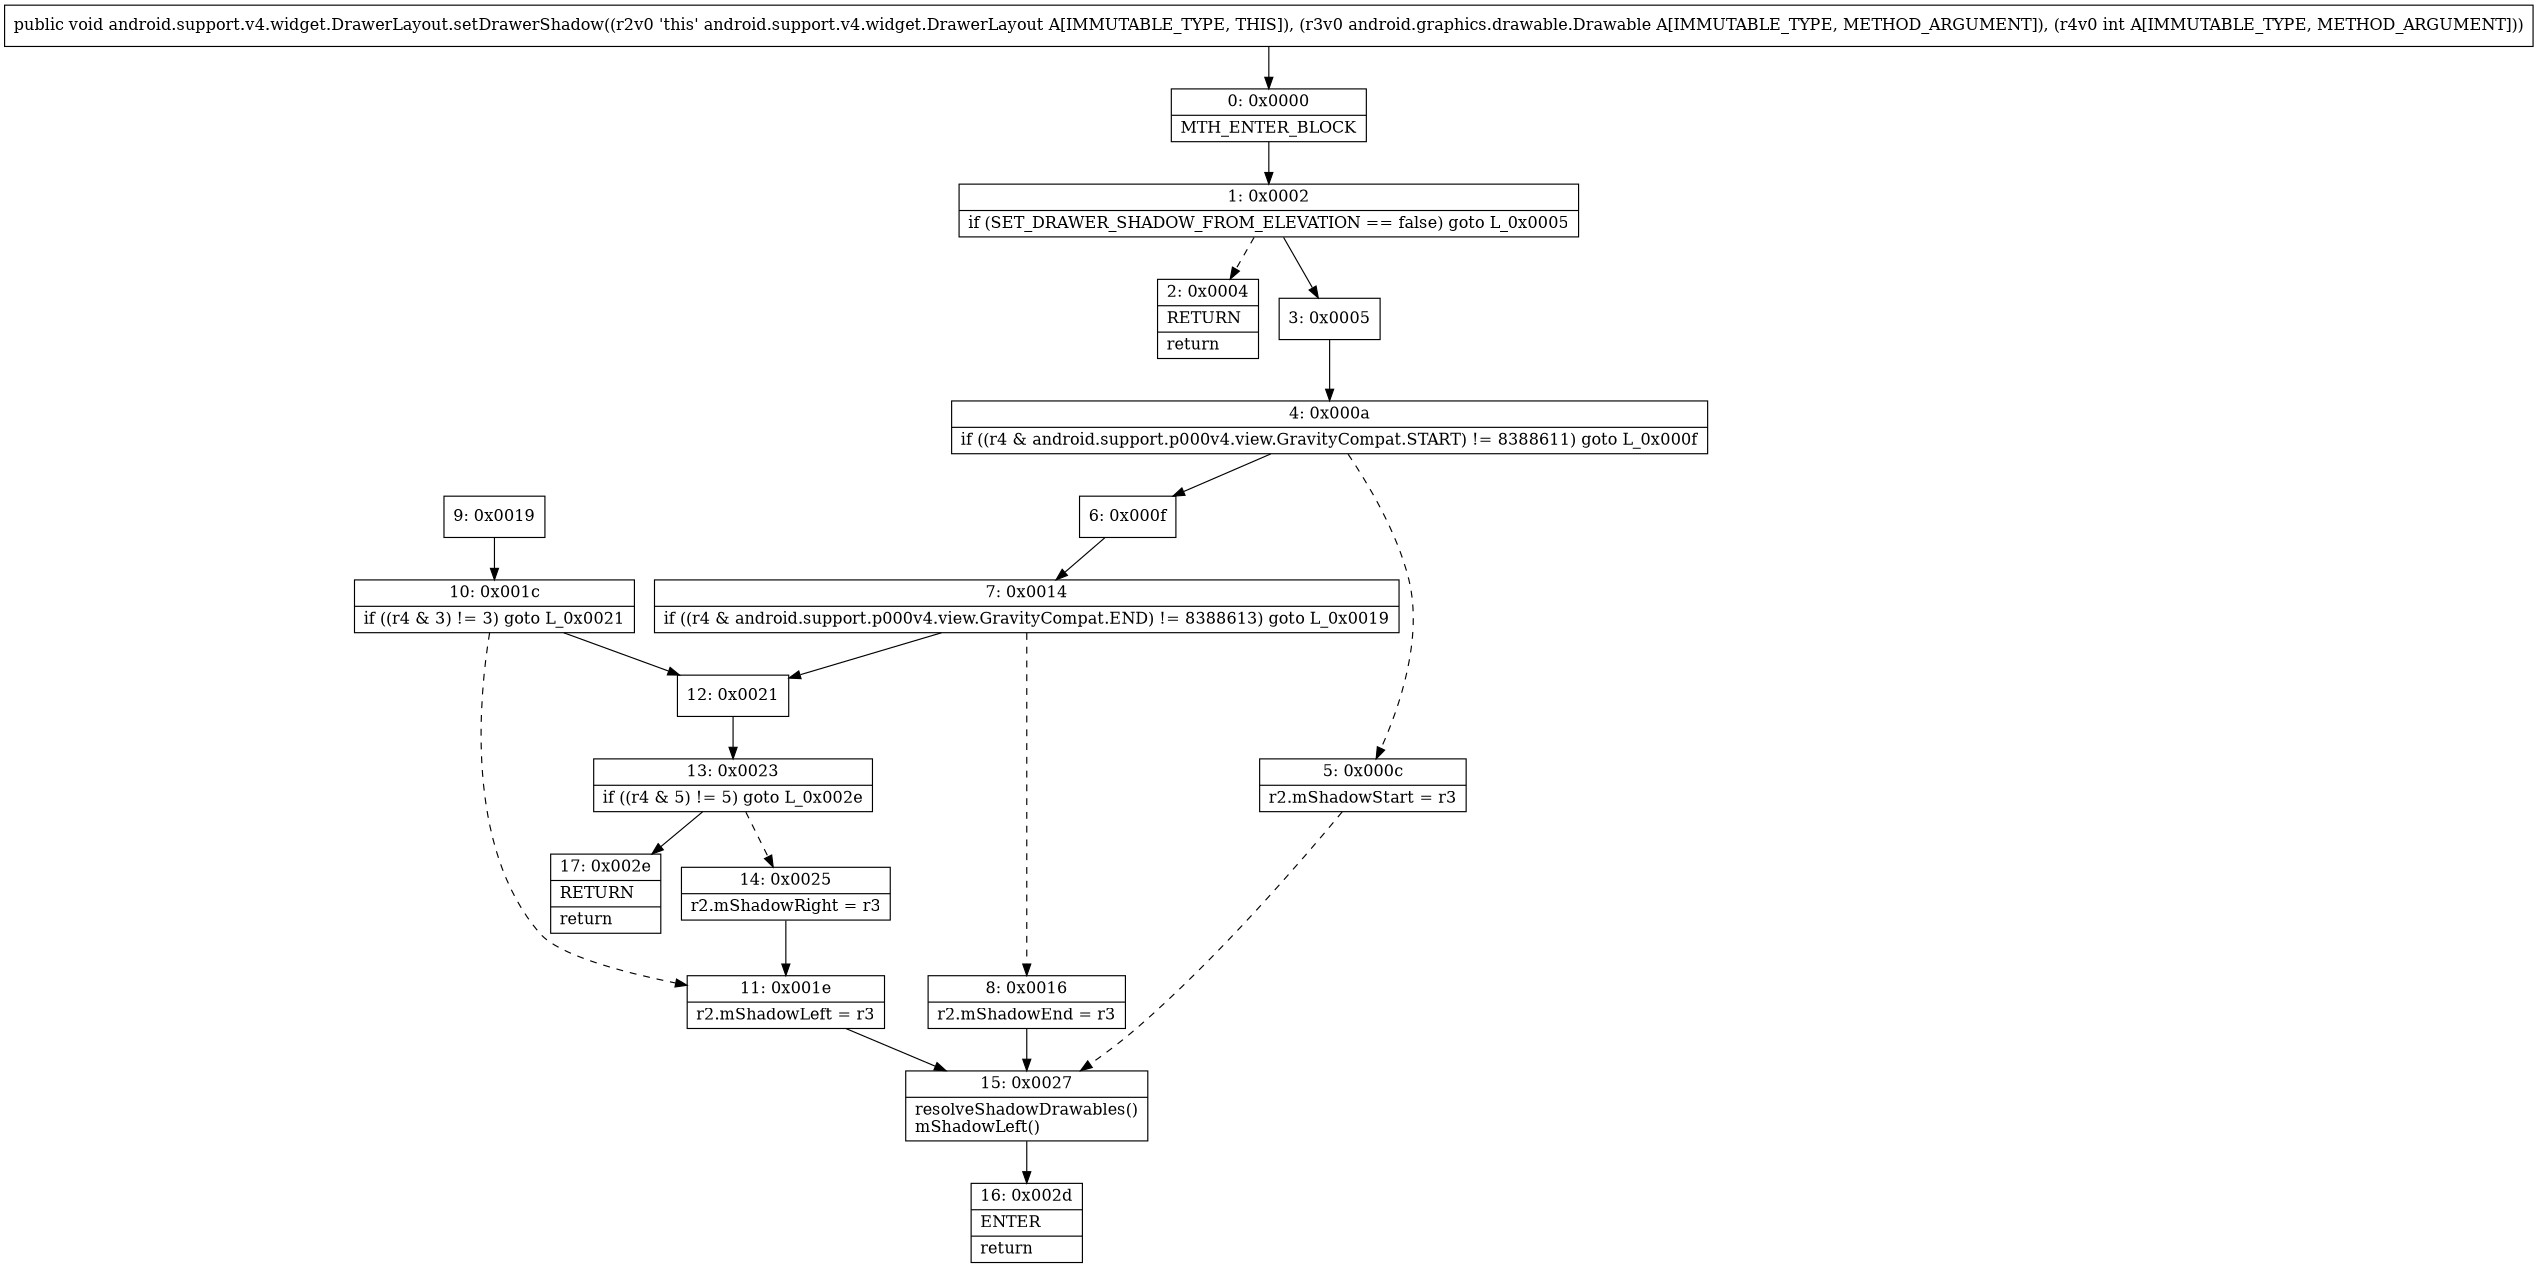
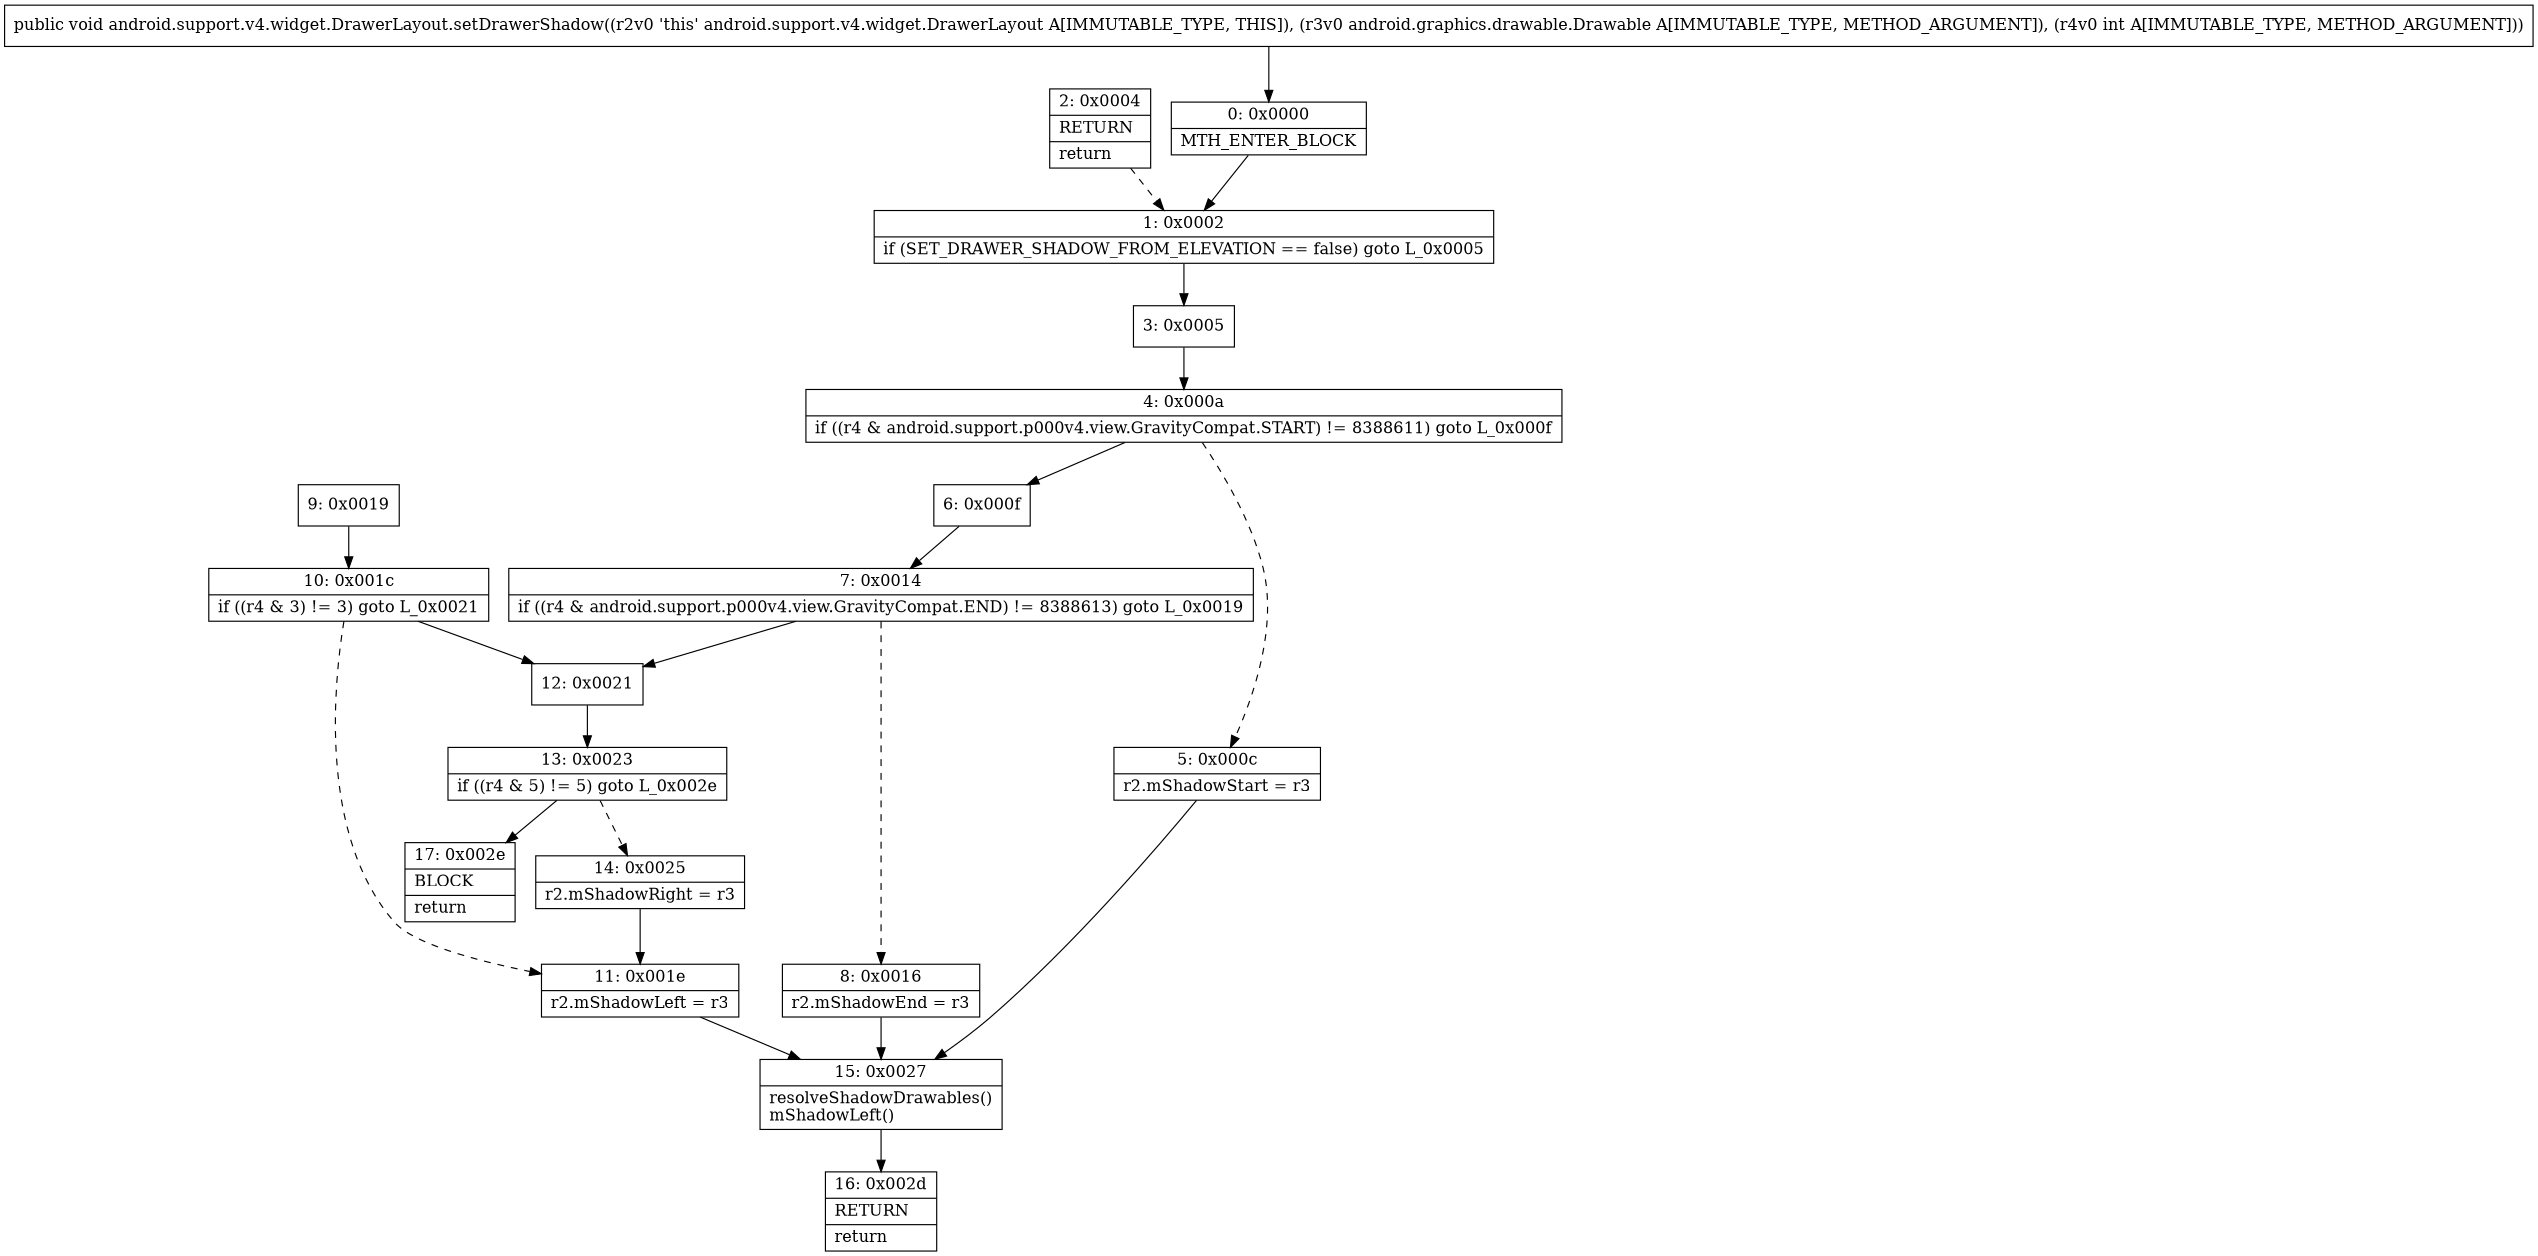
edge "1: 0x0002" -> "2: 0x0004": reversed
node "17: 0x002e": text "RETURN" -> "BLOCK"
edge "5: 0x000c" -> "15: 0x0027": style dashed -> solid
node "16: 0x002d": text "ENTER" -> "RETURN"
